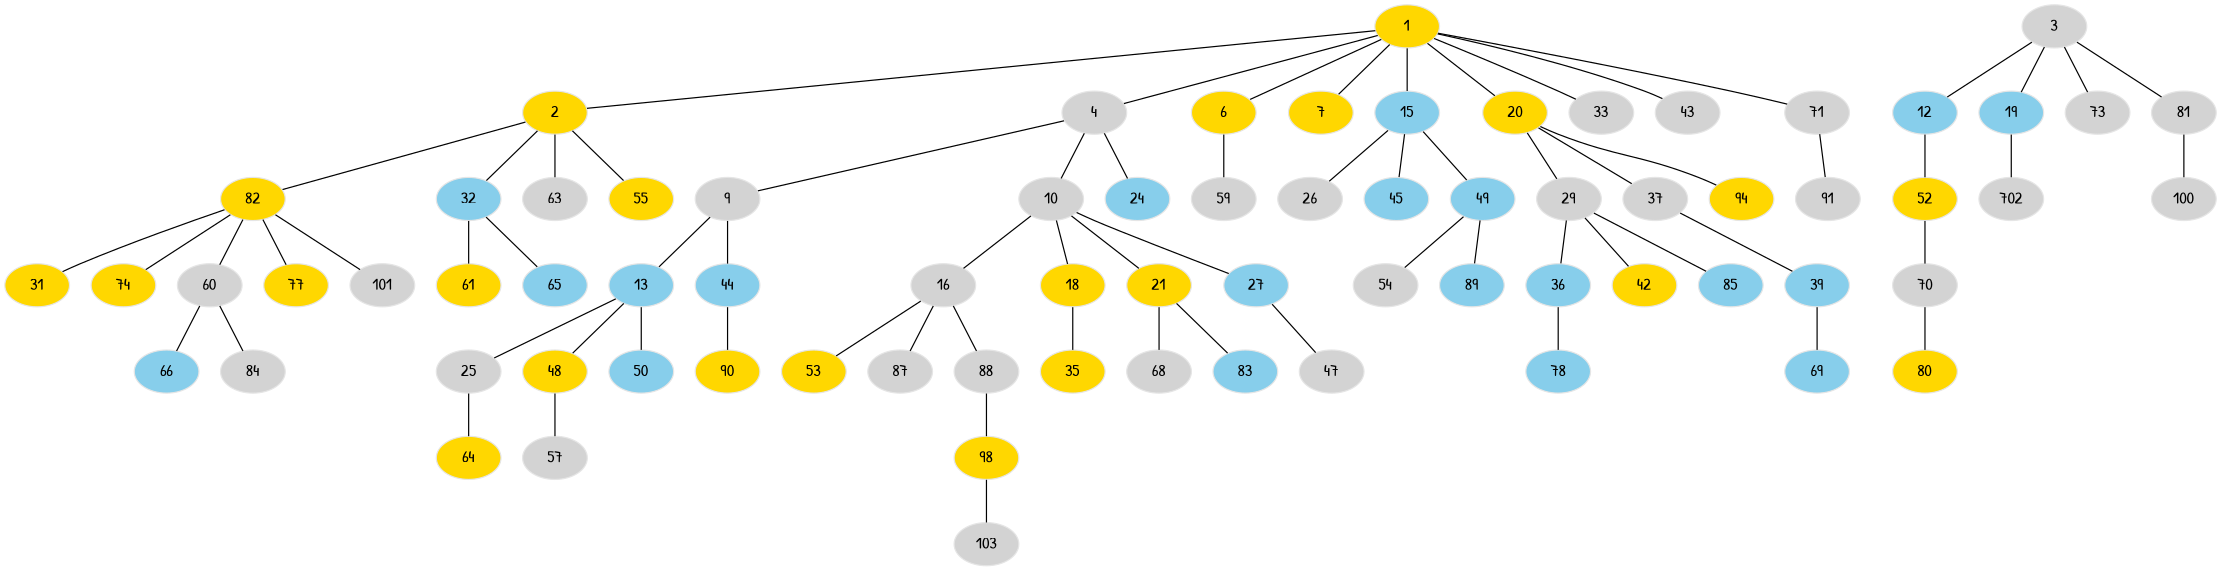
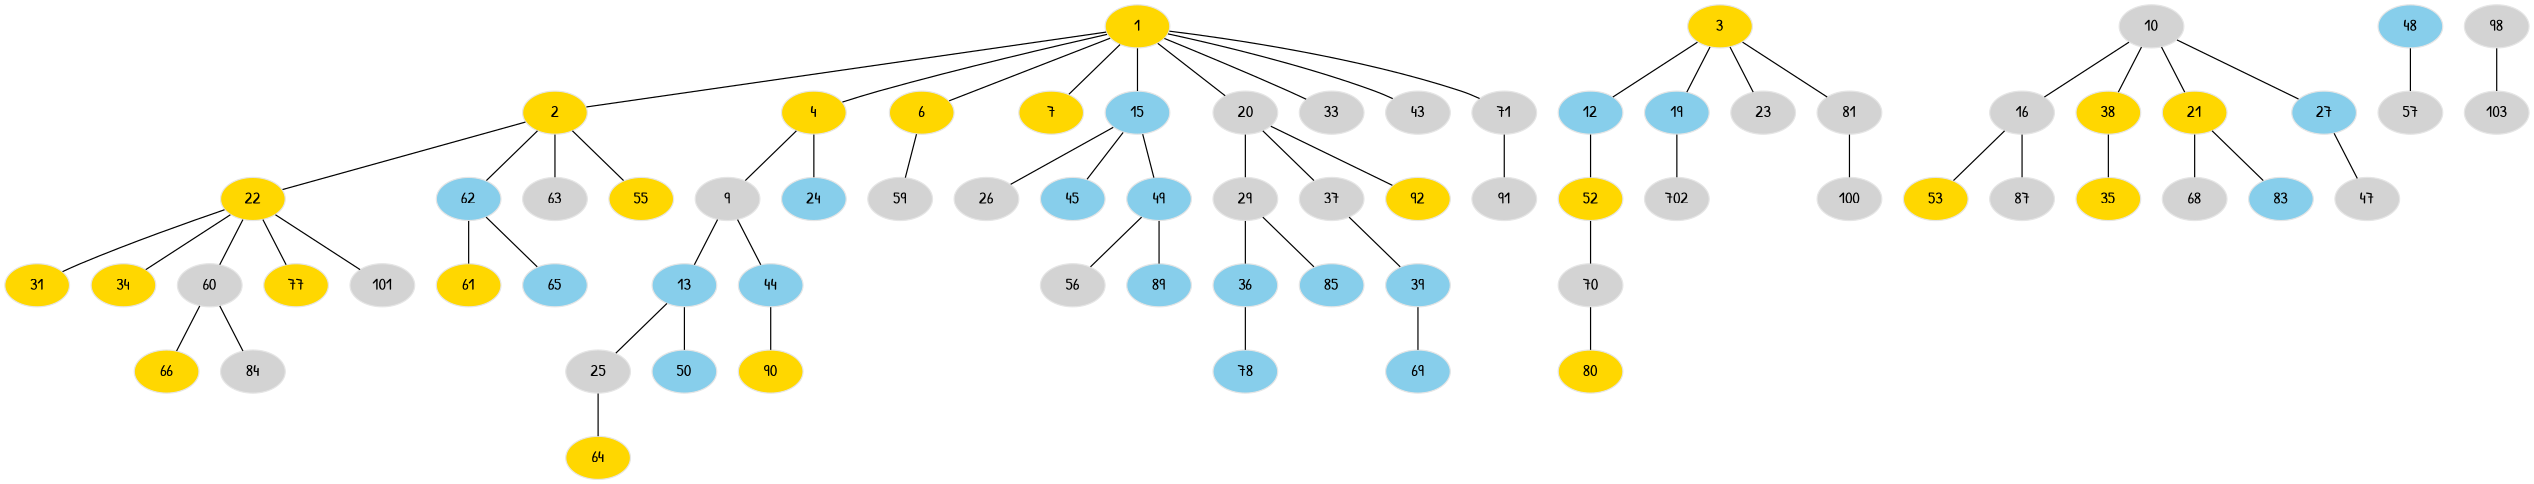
node "3": fillcolor lightgrey -> gold
node "4": fillcolor lightgrey -> gold
node "20": fillcolor gold -> lightgrey
node "73": label "73" -> "23"
edge "4" -- "10": removed
node "82": label "82" -> "22"
node "32": label "32" -> "62"
node "94": label "94" -> "92"
node "74": label "74" -> "34"
node "18": label "18" -> "38"
node "54": label "54" -> "56"
node "42": removed
edge "13" -- "48": removed
node "66": fillcolor skyblue -> gold
node "48": fillcolor gold -> skyblue
node "88": removed
node "98": fillcolor gold -> lightgrey
